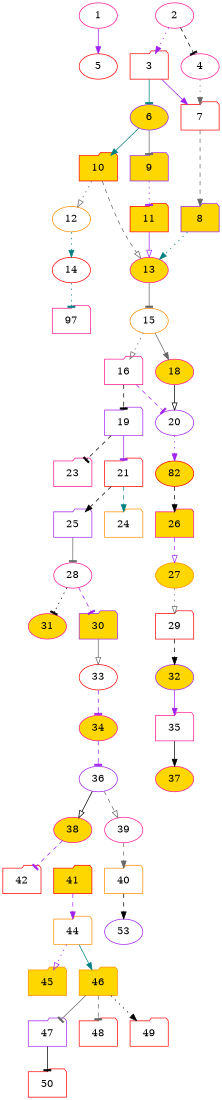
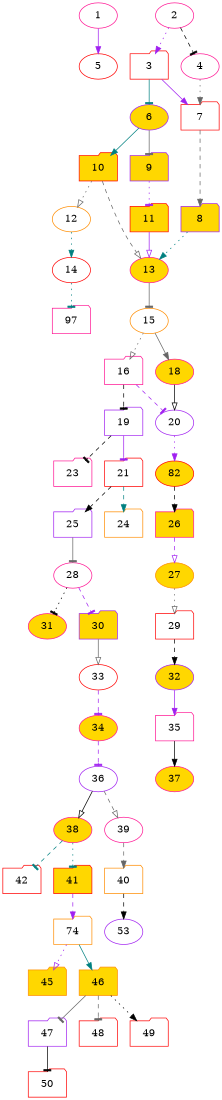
edge "38" -> "42": color purple -> teal
edge "38" -> "41": added
node "44": label "44" -> "74"
